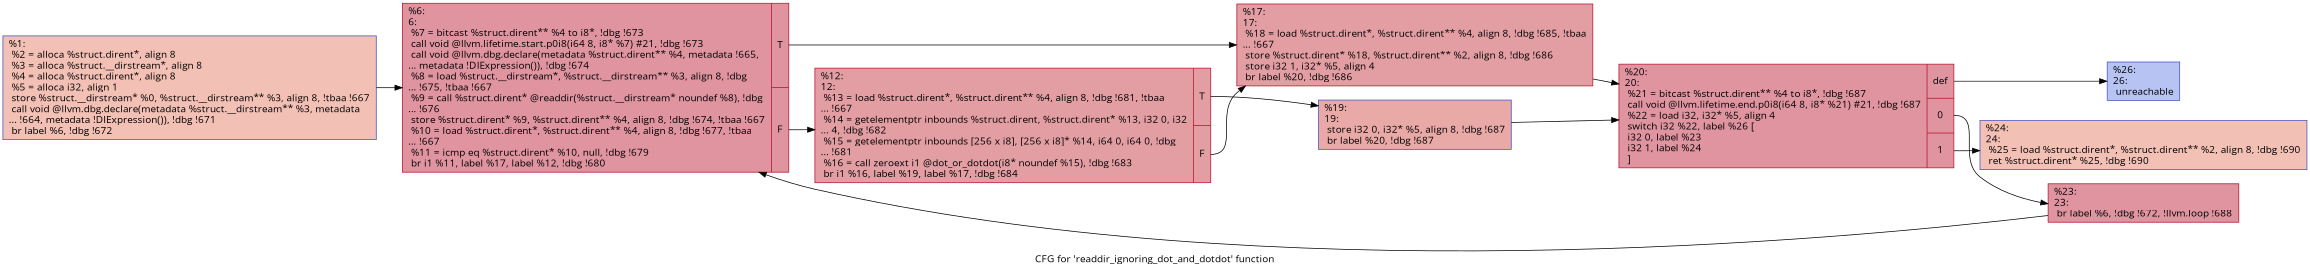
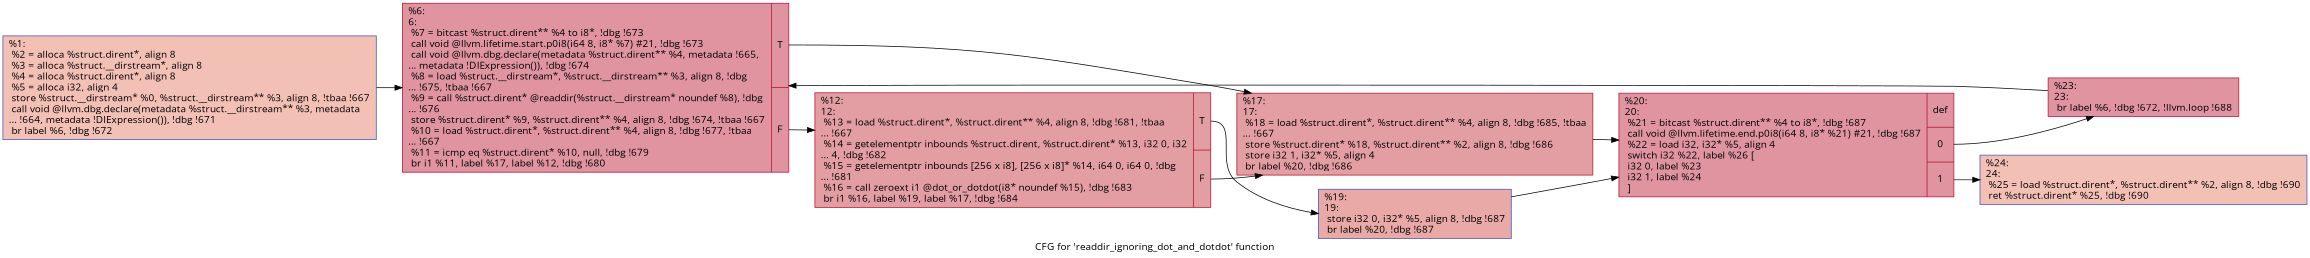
node "%26:": removed
node "%1:": text "%5 = alloca i32, align 1" -> "%5 = alloca i32, align 4"
